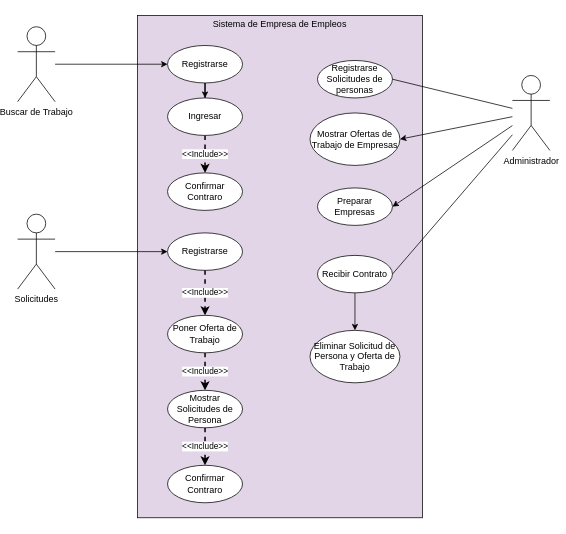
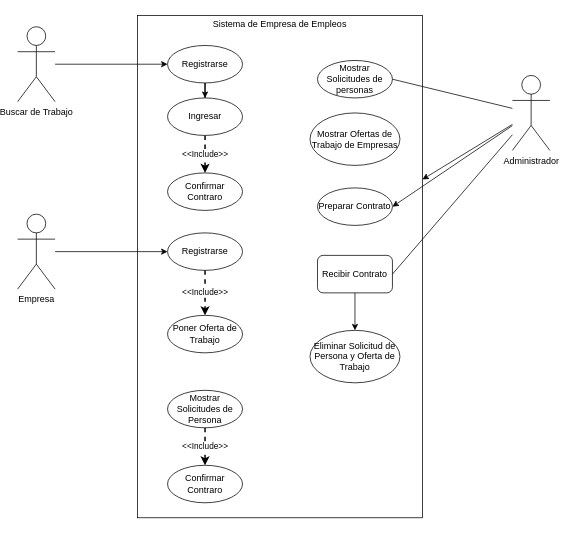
node "Registrarse Solicitudes de personas": label "Registrarse Solicitudes de personas" -> "Mostrar Solicitudes de personas"
edge "Administrador" -> "Mostrar Ofertas de Trabajo de Empresas": now "Administrador" -> "Sistema de Empresa de Empleos"
node "Preparar Empresas": label "Preparar Empresas" -> "Preparar Contrato"
node "Sistema de Empresa de Empleos": fillcolor #e1d5e7 -> #ffffff
node "Recibir Contrato": shape ellipse -> rounded rectangle
node "Solicitudes": label "Solicitudes" -> "Empresa"
edge "Poner Oferta de Trabajo" -> "Mostrar Solicitudes de Persona": removed, label "<<Include>>"
